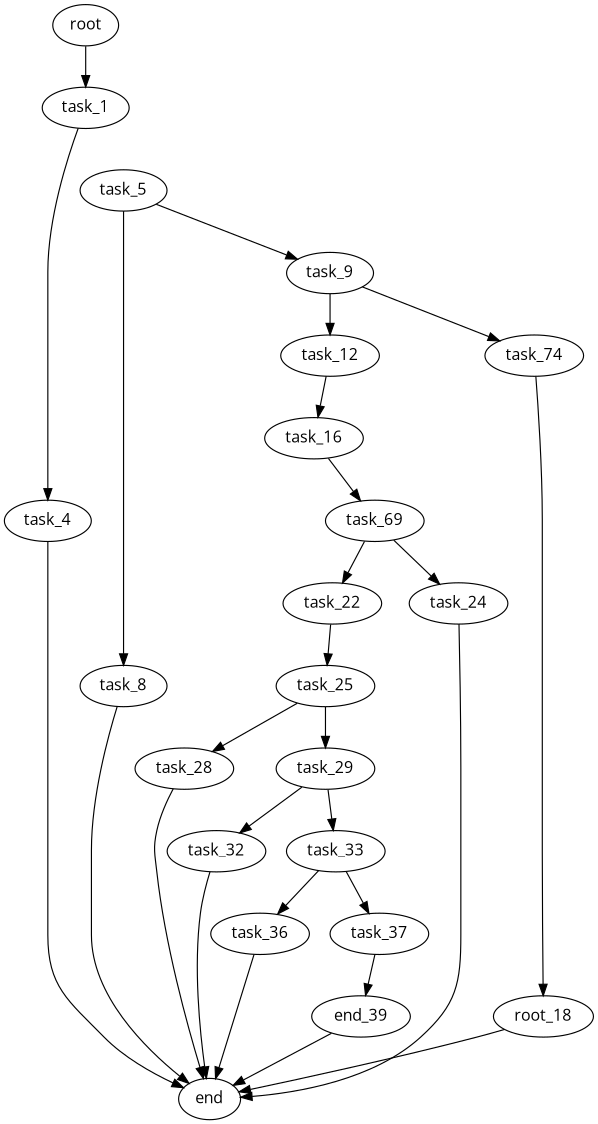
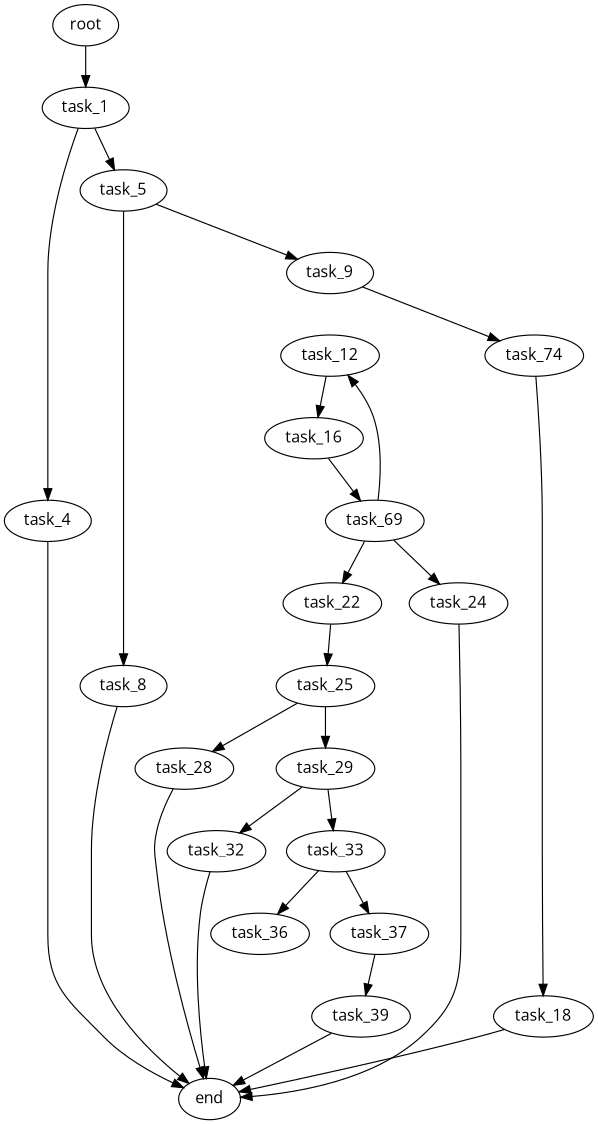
edge "task_1" -> "task_5": added
edge "task_9" -> "task_12": now "task_69" -> "task_12"
edge "task_36" -> "end": removed
node "end_39": label "end_39" -> "task_39"
node "root_18": label "root_18" -> "task_18"
